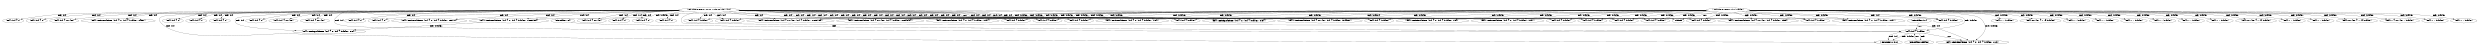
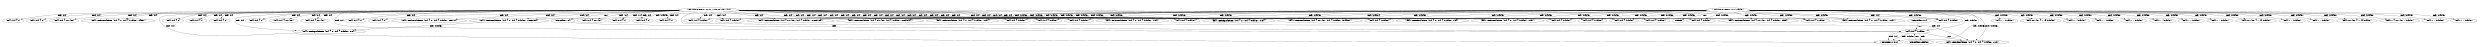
edge "(MethodParameterIn,int buf_len)" -> "(MethodReturn,int)": added, label "DDG: buf_len"
edge "(MethodParameterIn,const unsigned char *buf)" -> "1000100": now "(MethodParameterIn,const unsigned char *buf)" -> "(Identifier,val)"
